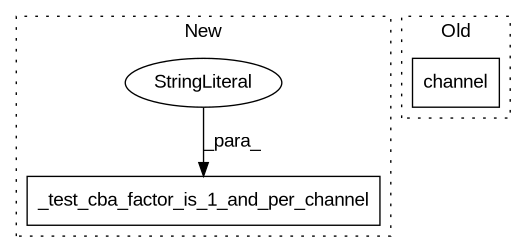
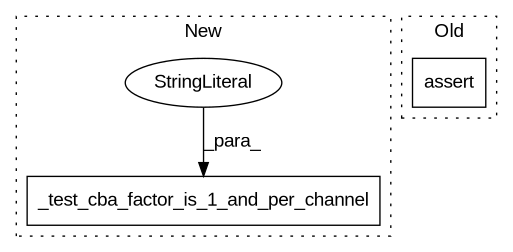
node "channel": label "channel" -> "assert"
